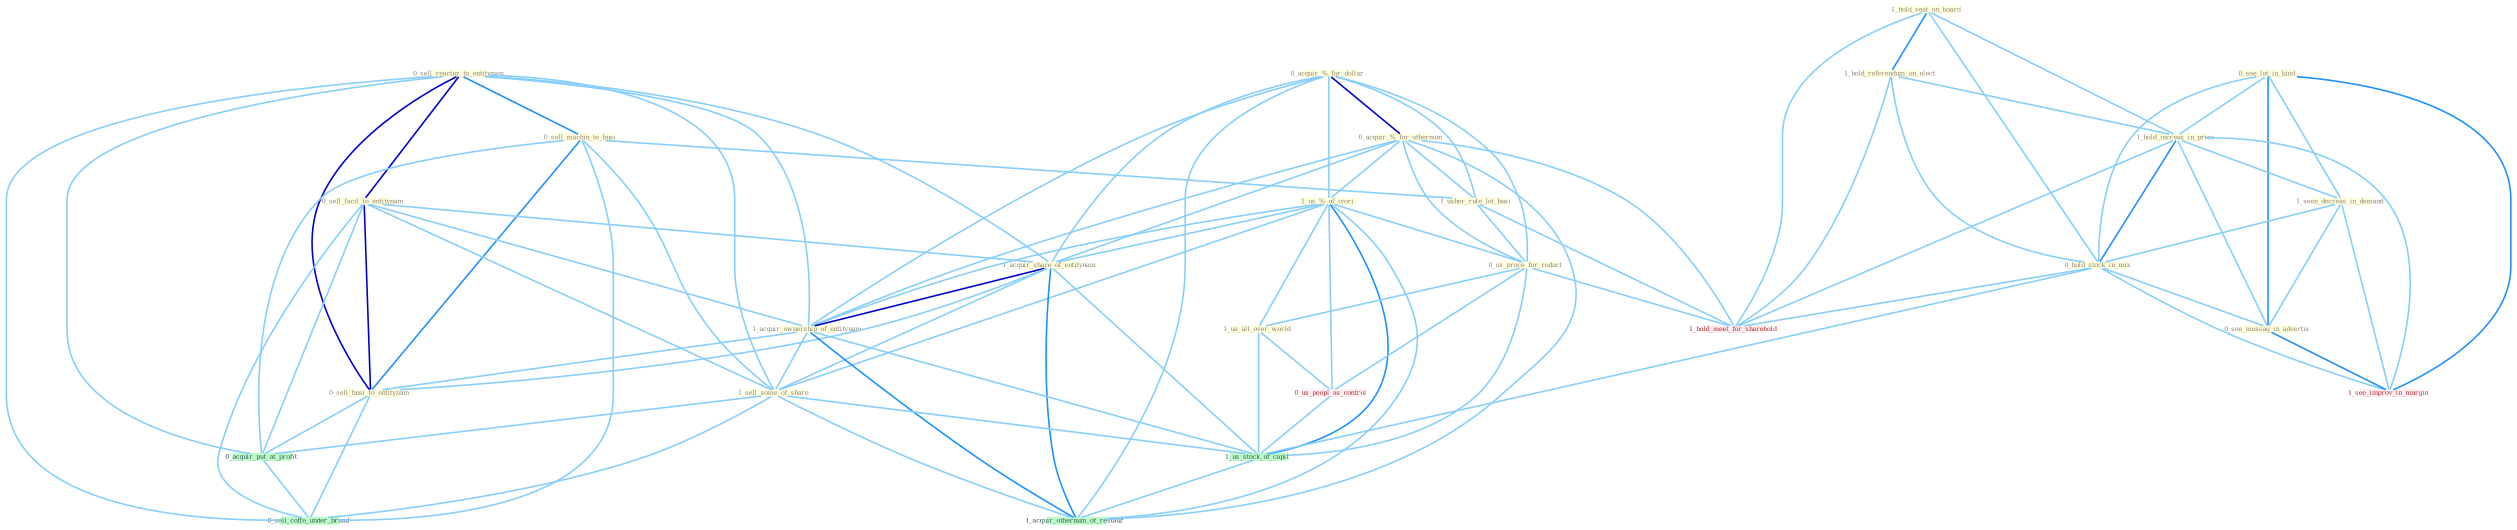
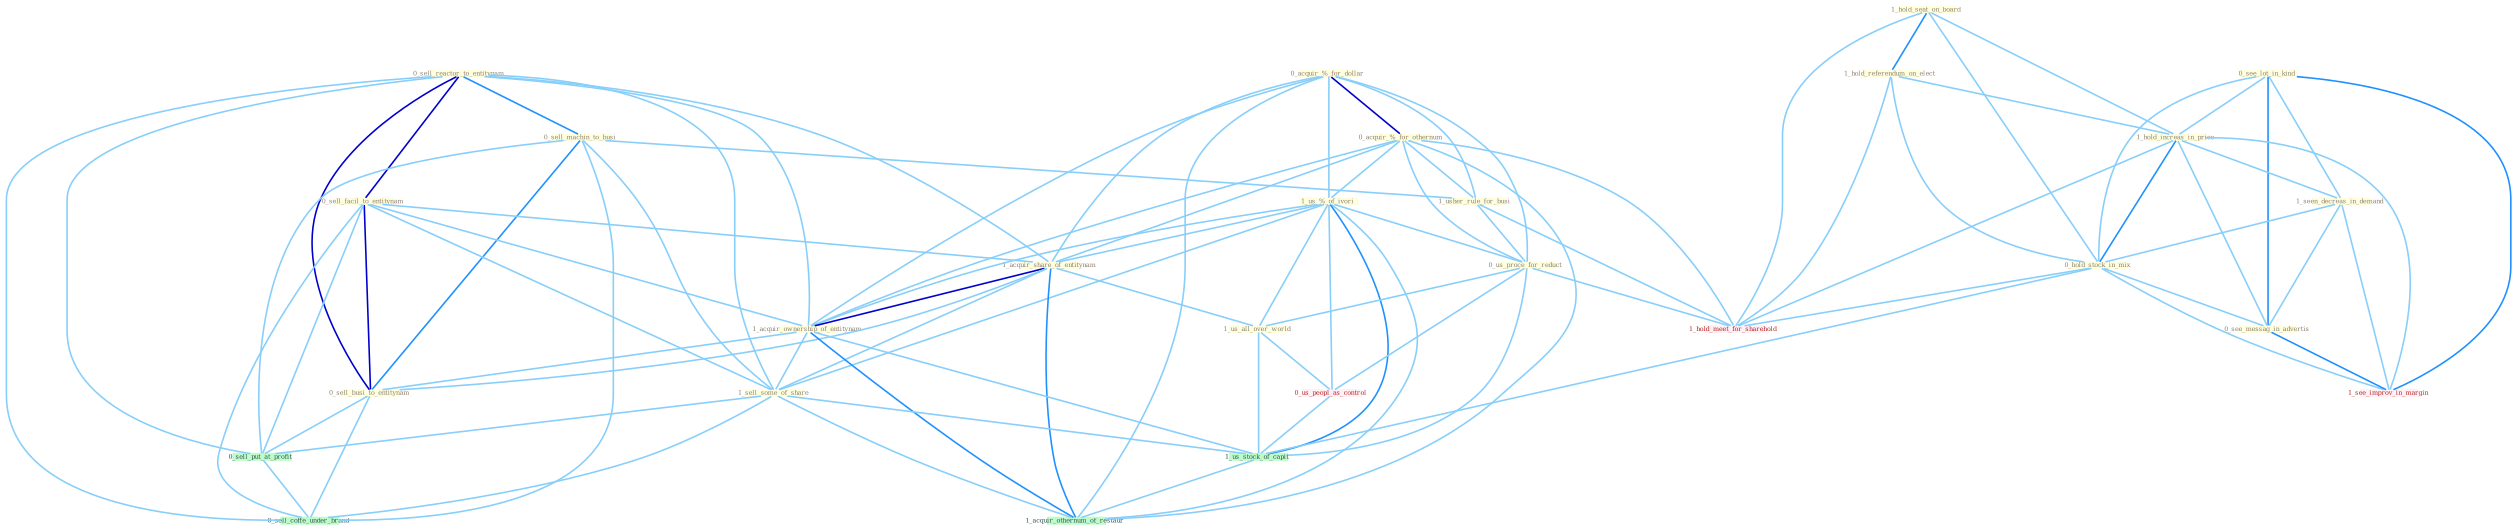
node "1_usher_rule_lot_busi": label "1_usher_rule_lot_busi" -> "1_usher_rule_for_busi"
edge "1_acquir_share_of_entitynam" -- "1_us_stock_of_capit": now "1_acquir_share_of_entitynam" -- "1_us_all_over_world"
node "0_acquir_put_at_profit": label "0_acquir_put_at_profit" -> "0_sell_put_at_profit"
